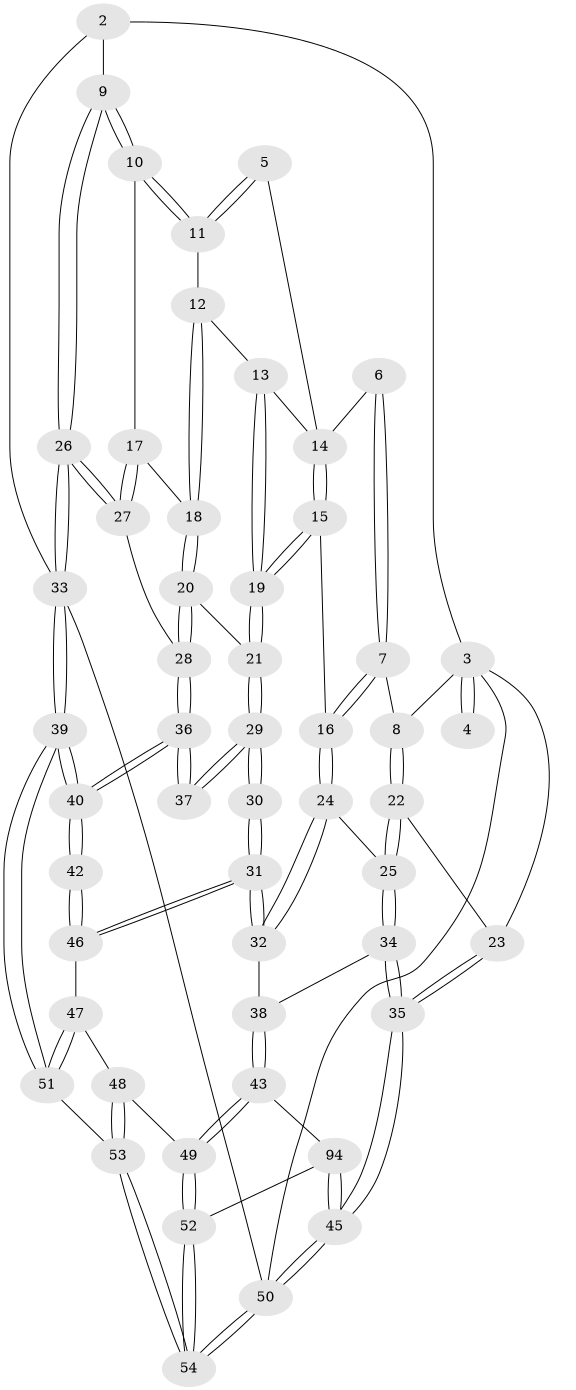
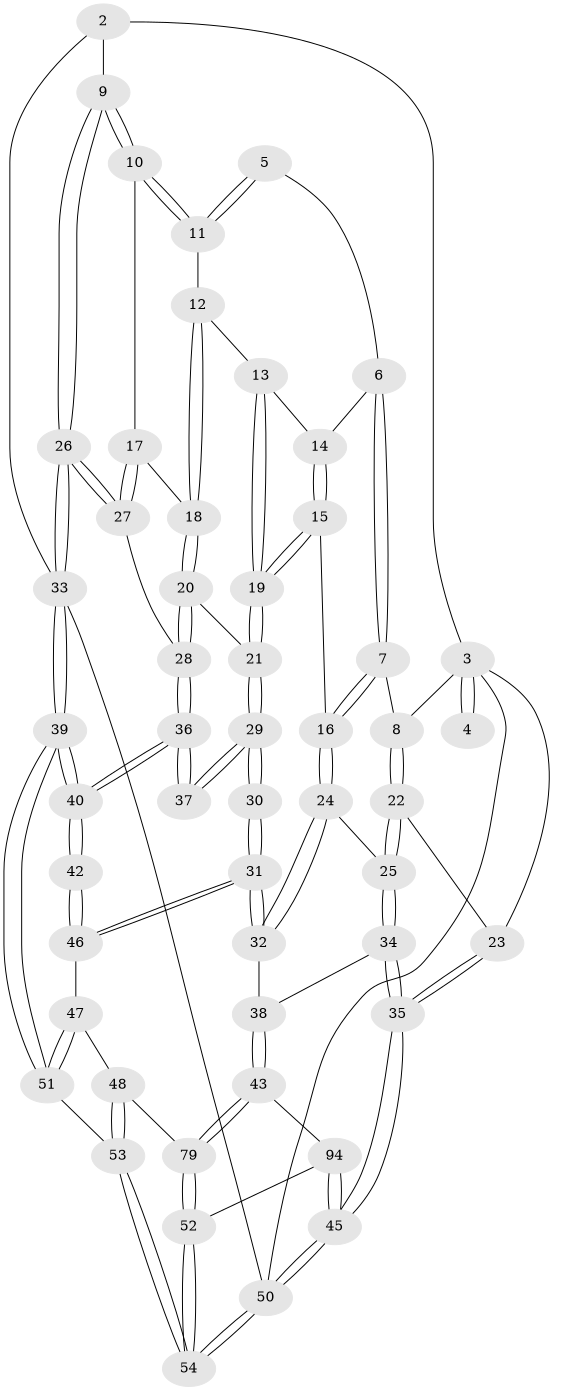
edge "5" -- "14": now "5" -- "6"
node "49": label "49" -> "79"
